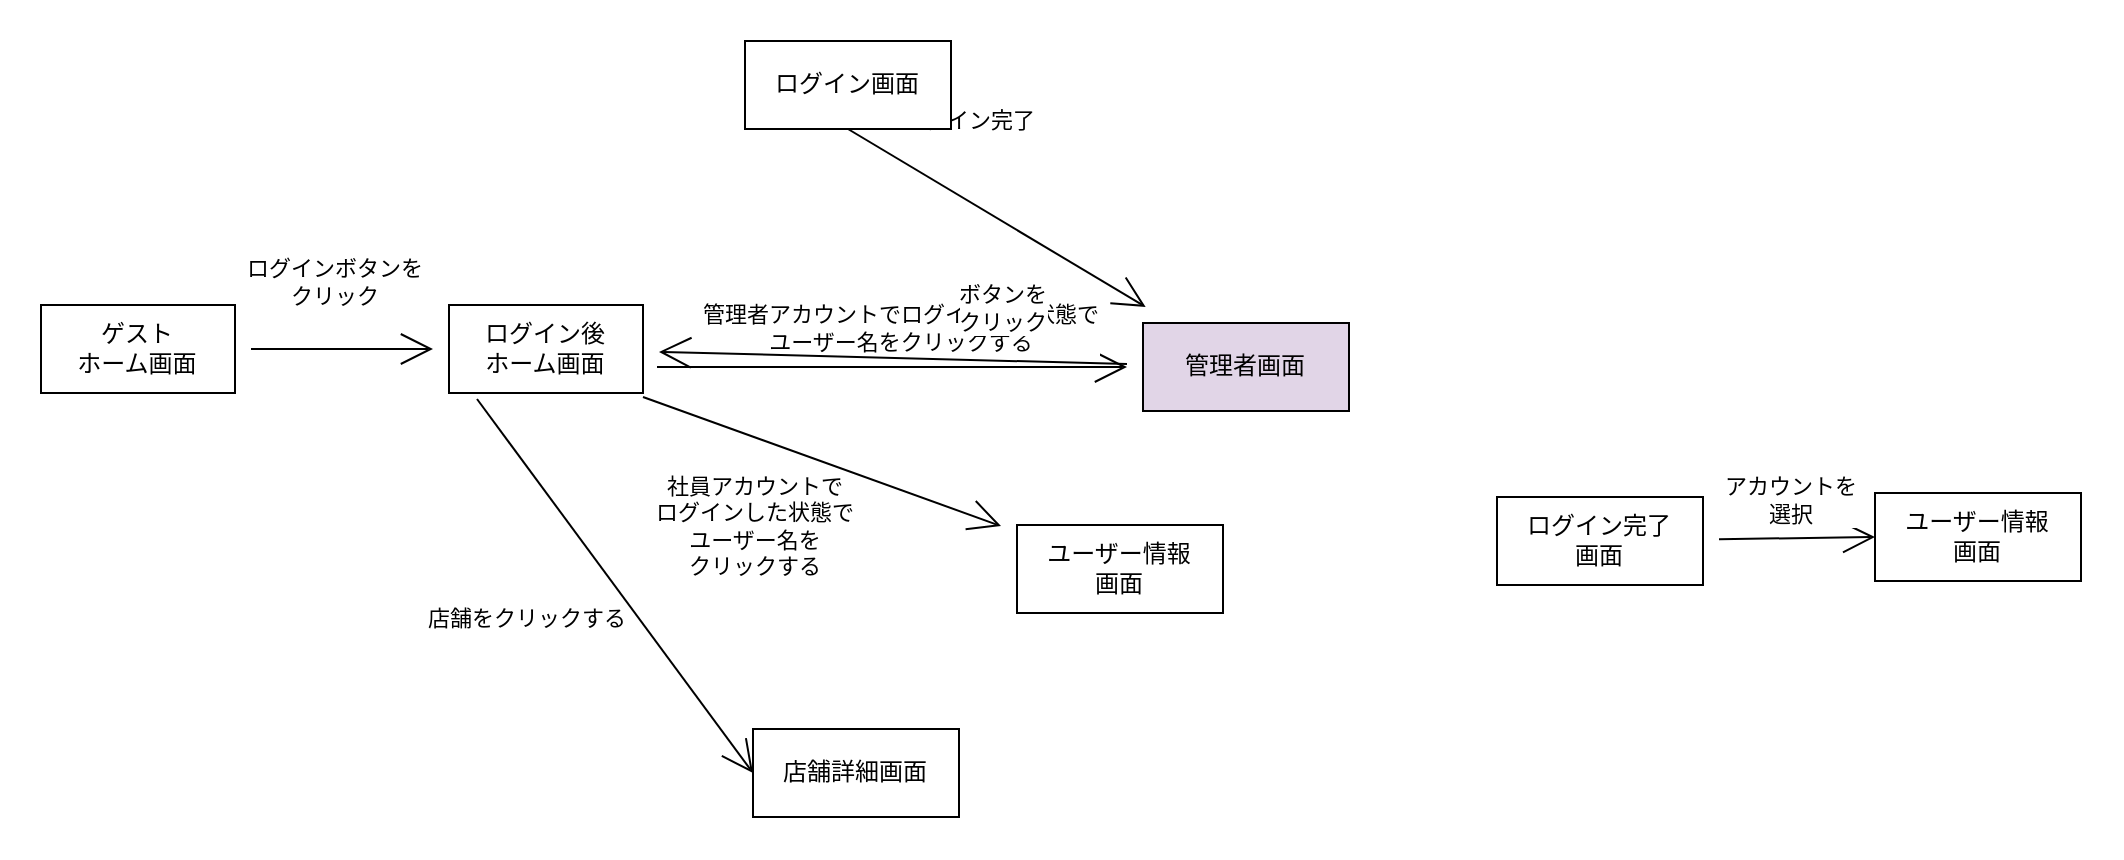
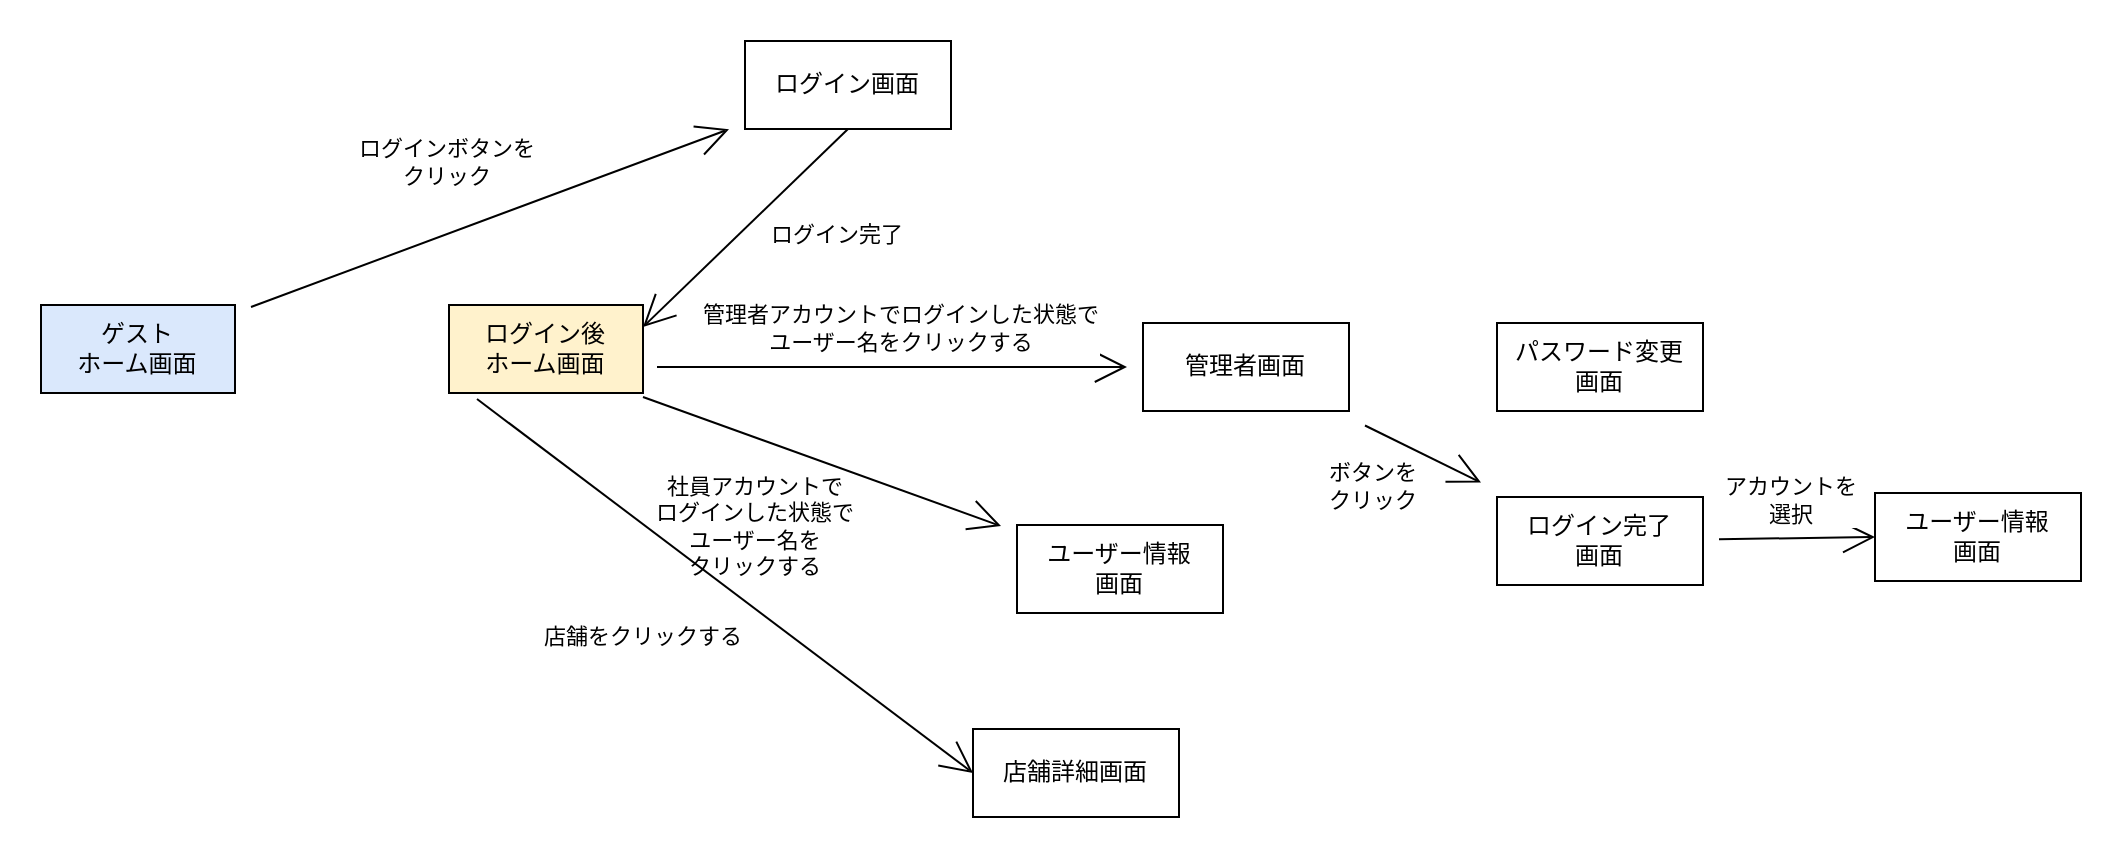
edge "ログイン画面" -> "管理者画面": now "ログイン画面" -> "ログイン後 ホーム画面"
node "ゲスト ホーム画面": fillcolor #ffffff -> #dae8fc
edge "ゲスト ホーム画面" -> "ログイン後 ホーム画面": now "ゲスト ホーム画面" -> "ログイン画面"
node "ログイン後 ホーム画面": fillcolor #ffffff -> #fff2cc
edge "管理者画面" -> "ログイン後 ホーム画面": now "管理者画面" -> "ログイン完了 画面"
node "管理者画面": fillcolor #e1d5e7 -> #ffffff
node "パスワード変更 画面": added
node "店舗詳細画面": moved (856, 773) -> (1076, 773)
